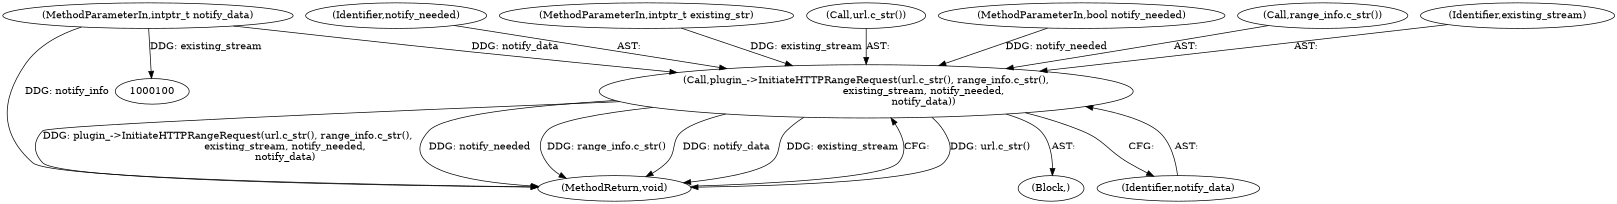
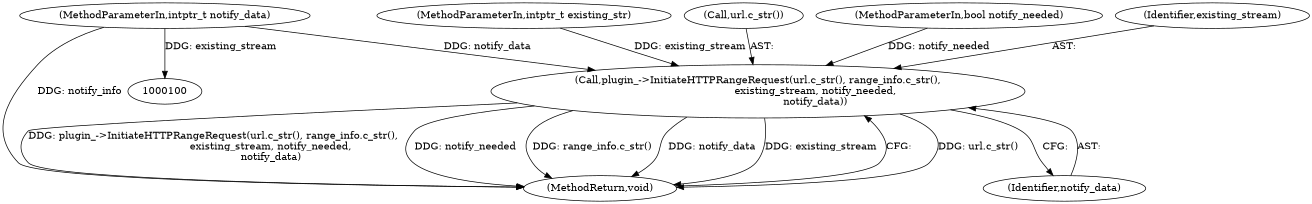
node "(Identifier,notify_needed)": removed
node "(Call,range_info.c_str())": removed
node "(Block,)": removed
